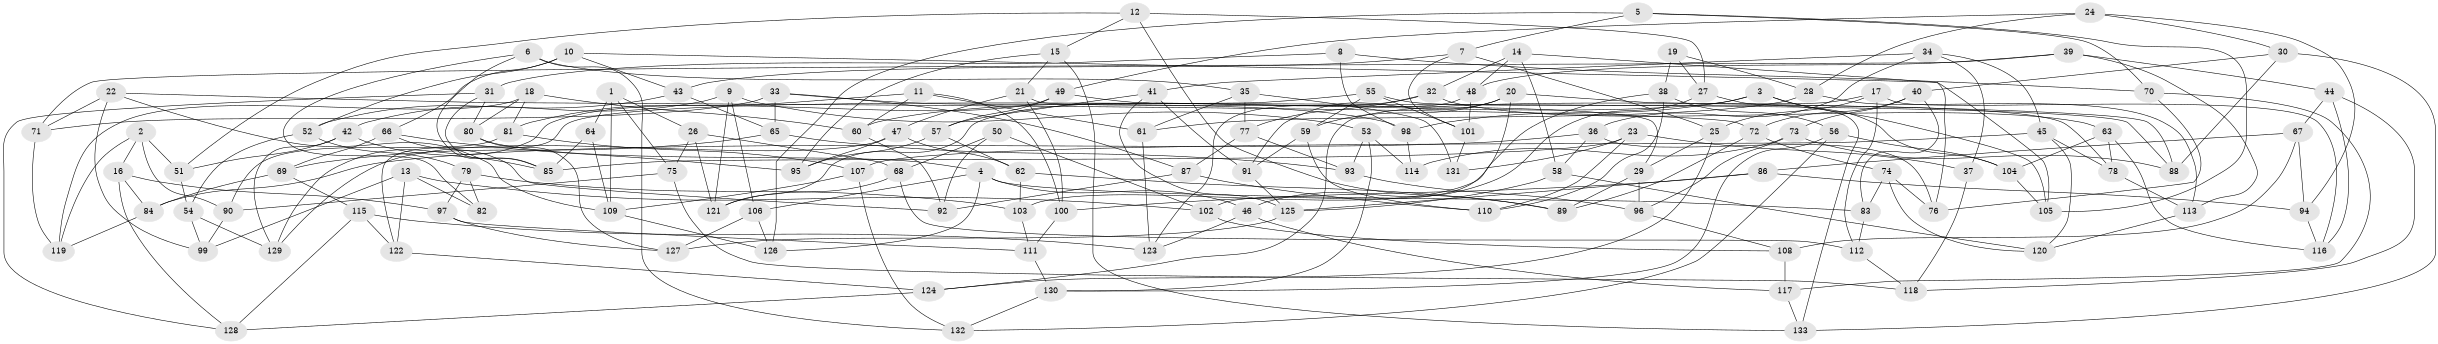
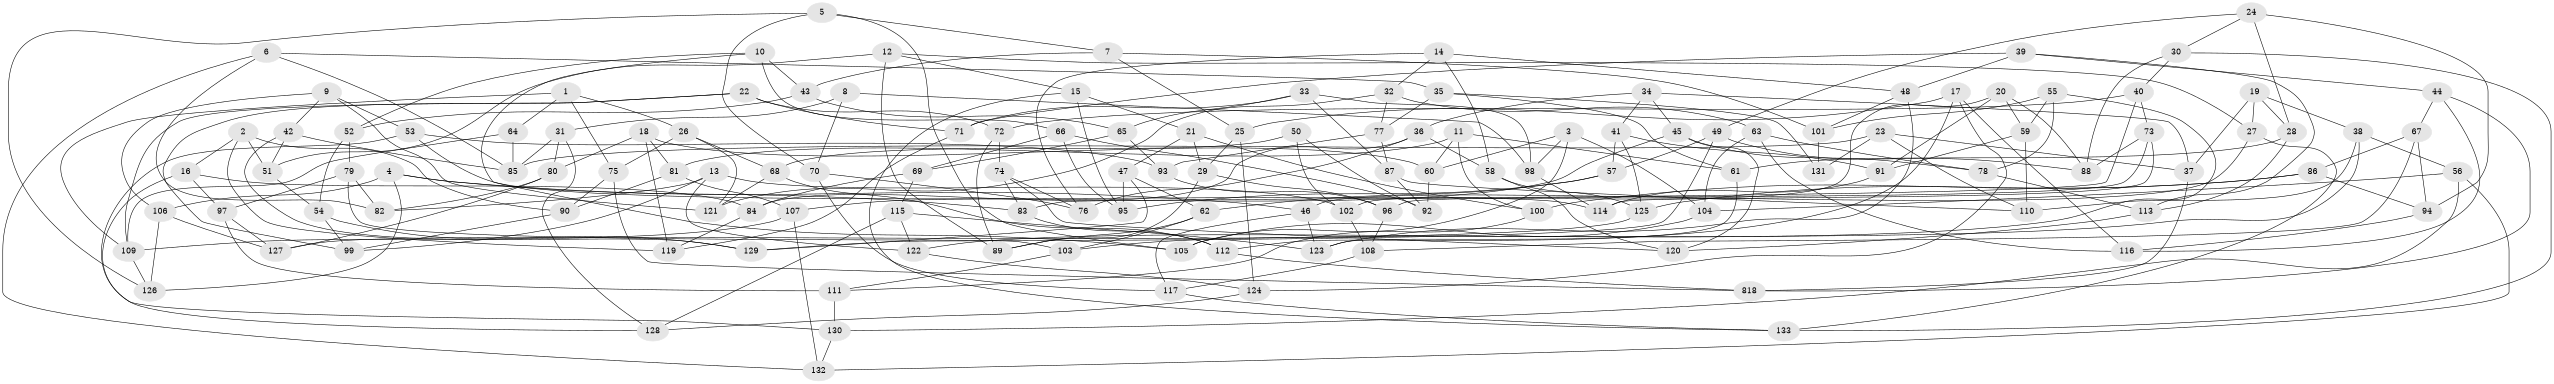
edge "19" -- "37": added
edge "80" -- "4": now "80" -- "82"
edge "91" -- "125": now "91" -- "114"
node "118": label "118" -> "818"
